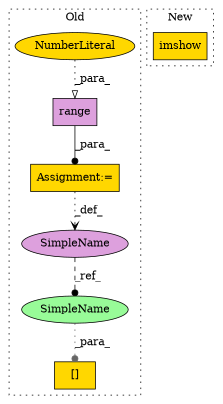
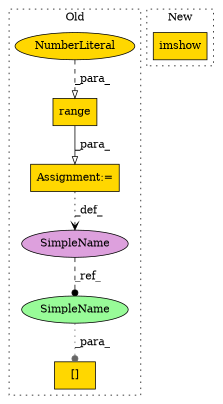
edge "NumberLiteral" -> "range": style dotted -> dashed
node "range": fillcolor plum -> gold
edge "range" -> "Assignment:=": arrowhead dot -> onormal
